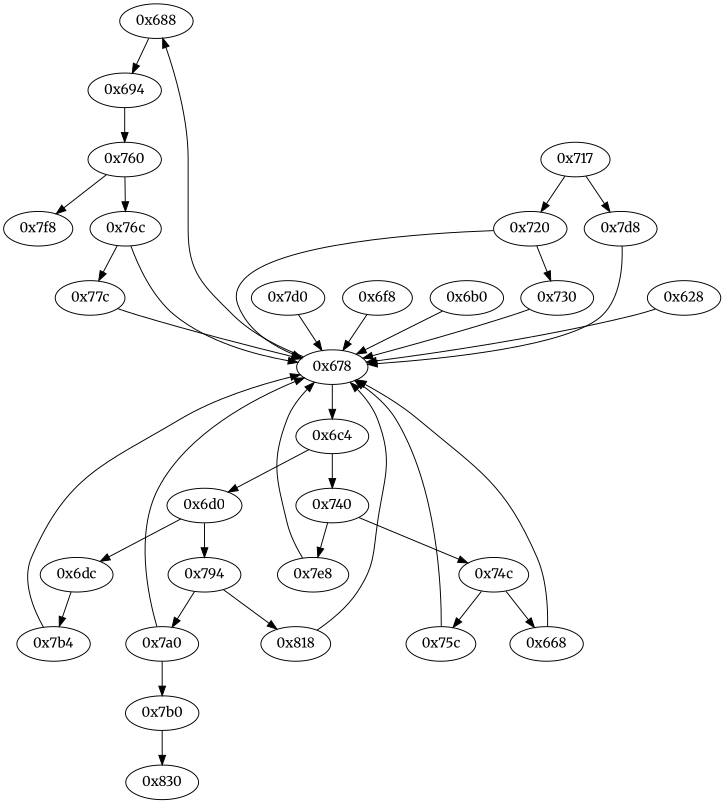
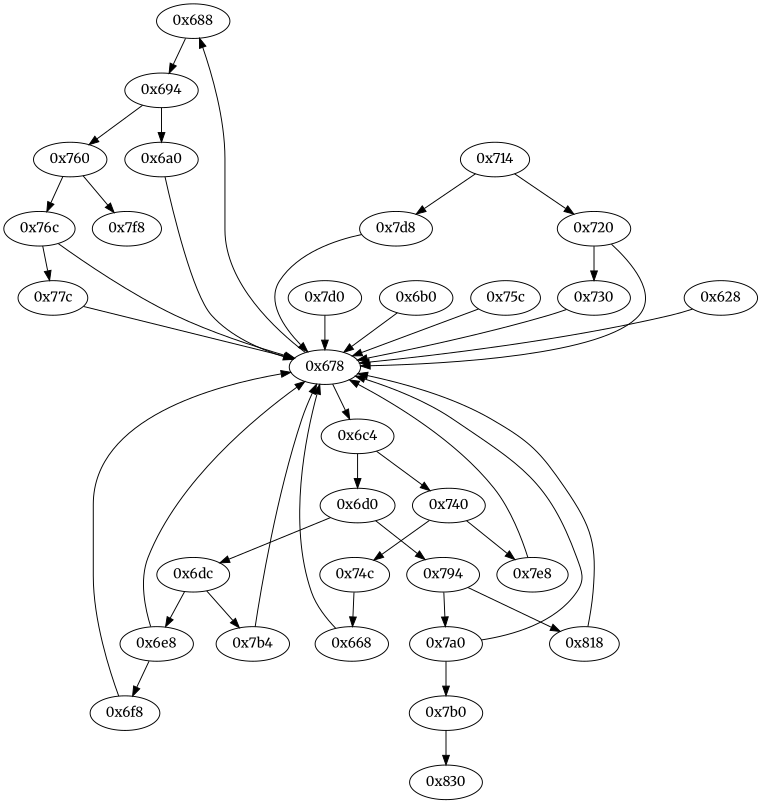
node "0x6a0": added
node "0x717": label "0x717" -> "0x714"
edge "0x74c" -> "0x75c": removed
node "0x6e8": added
